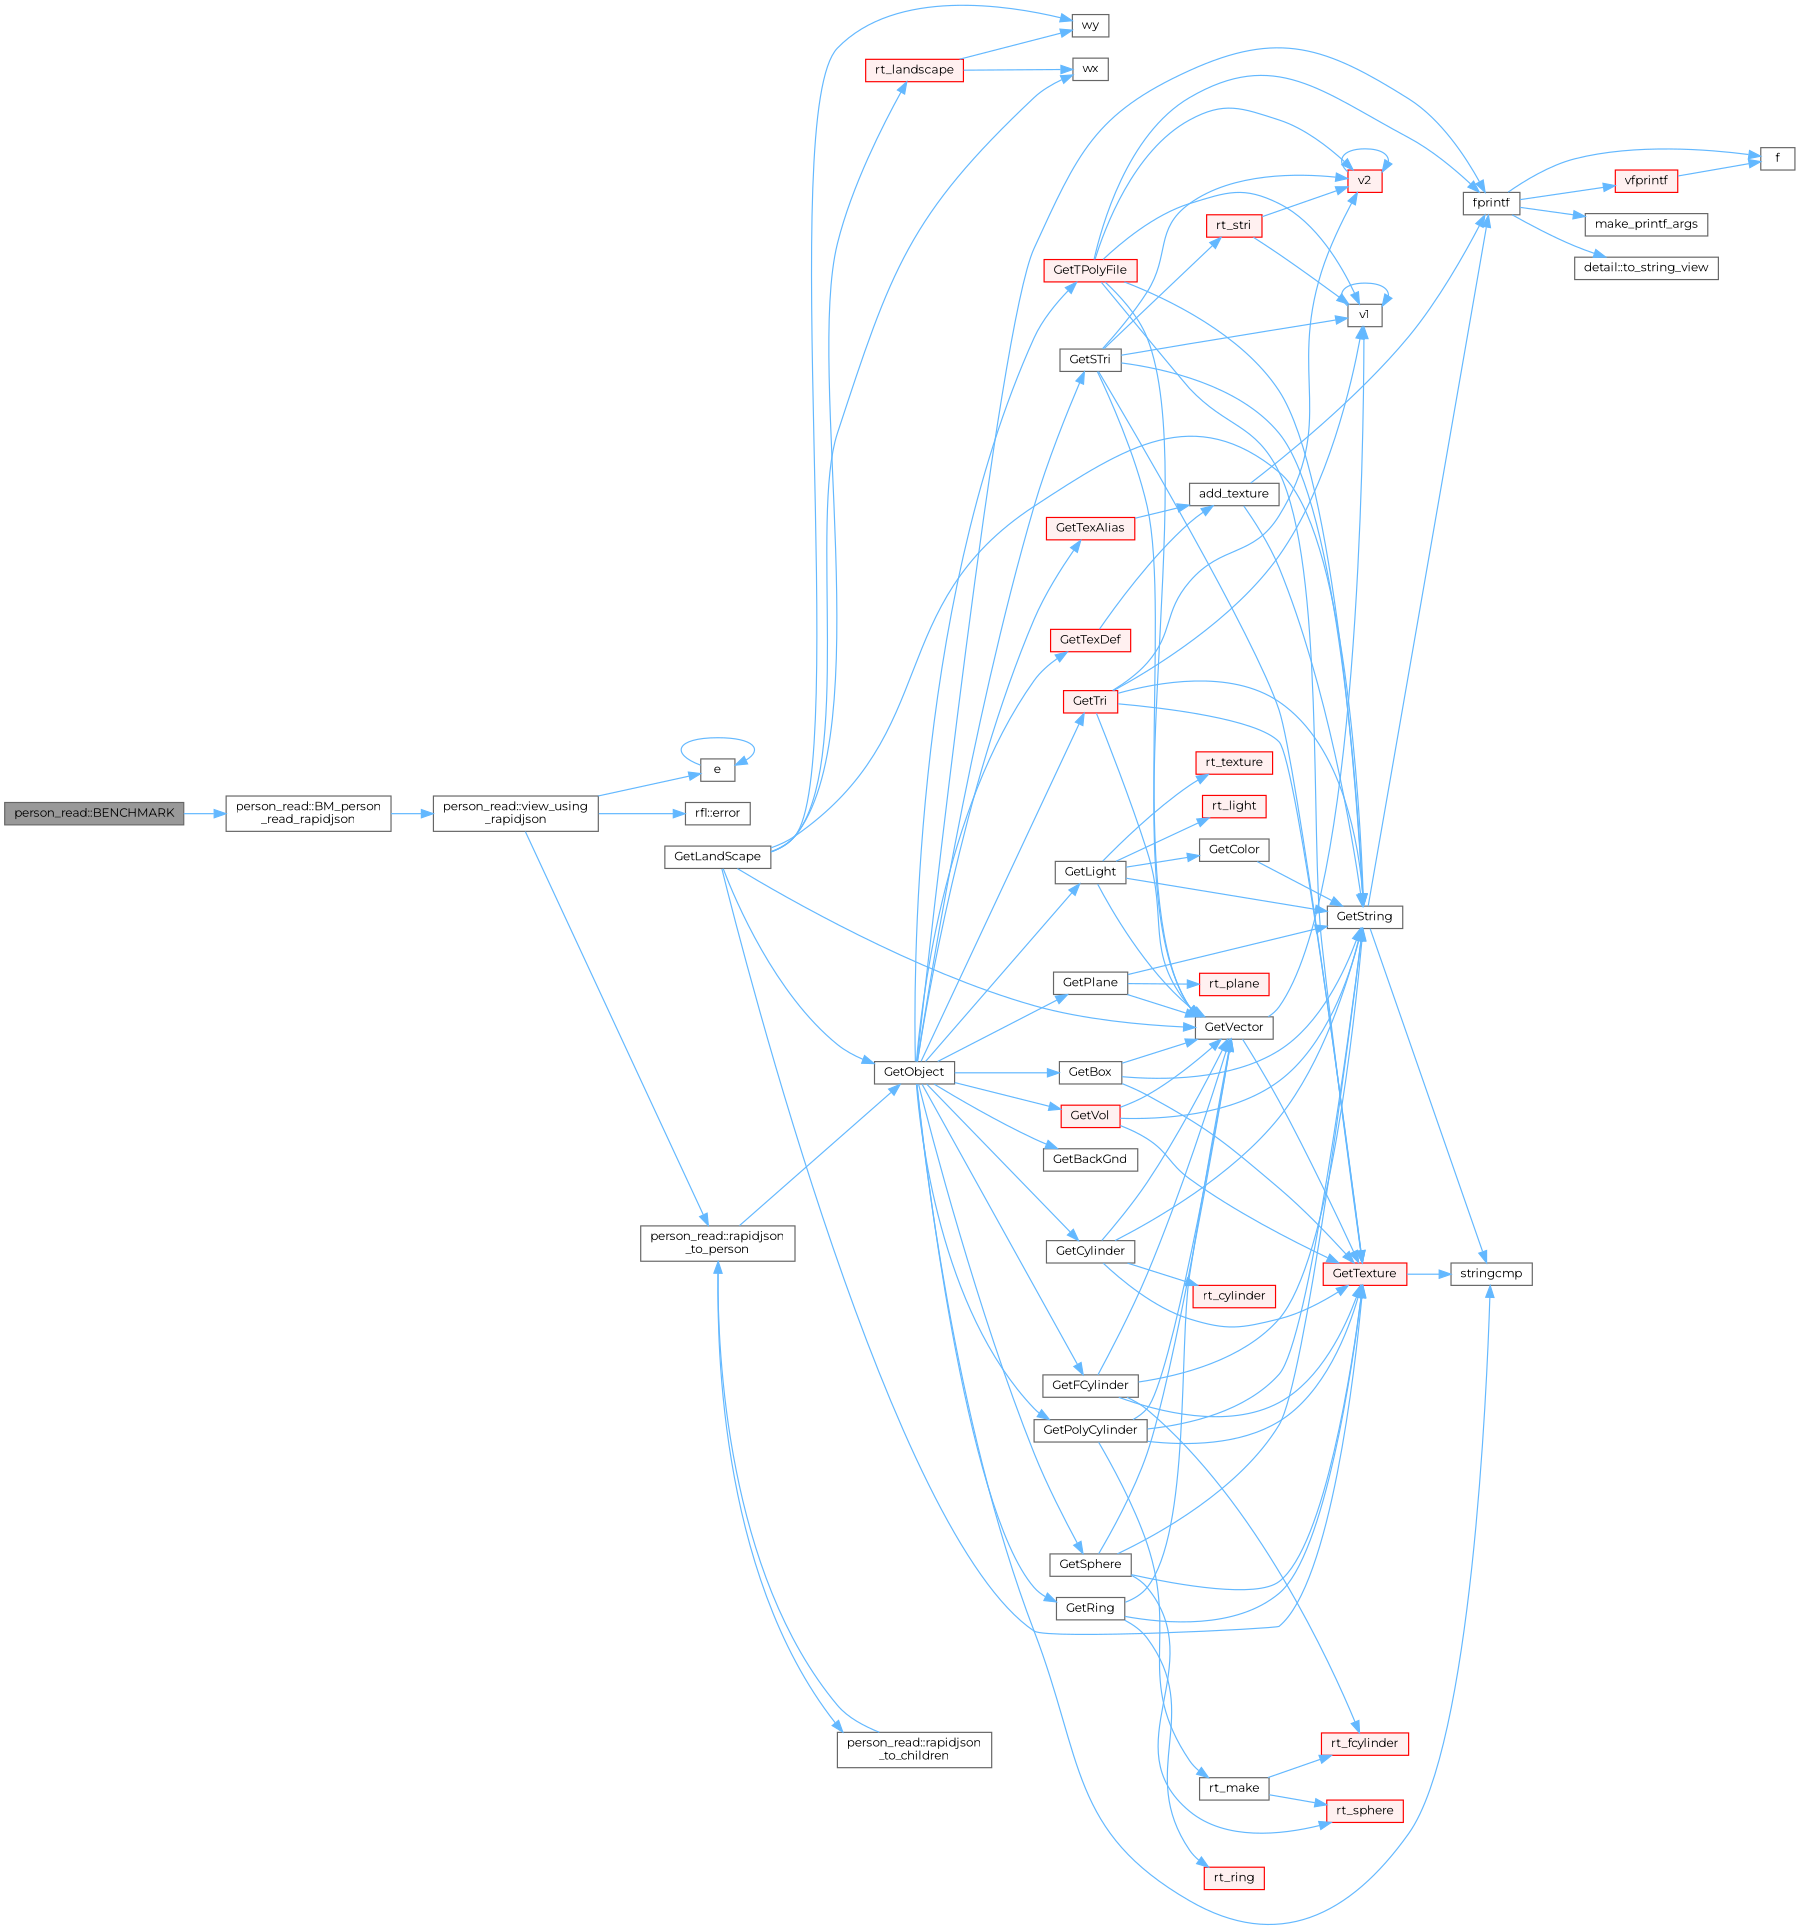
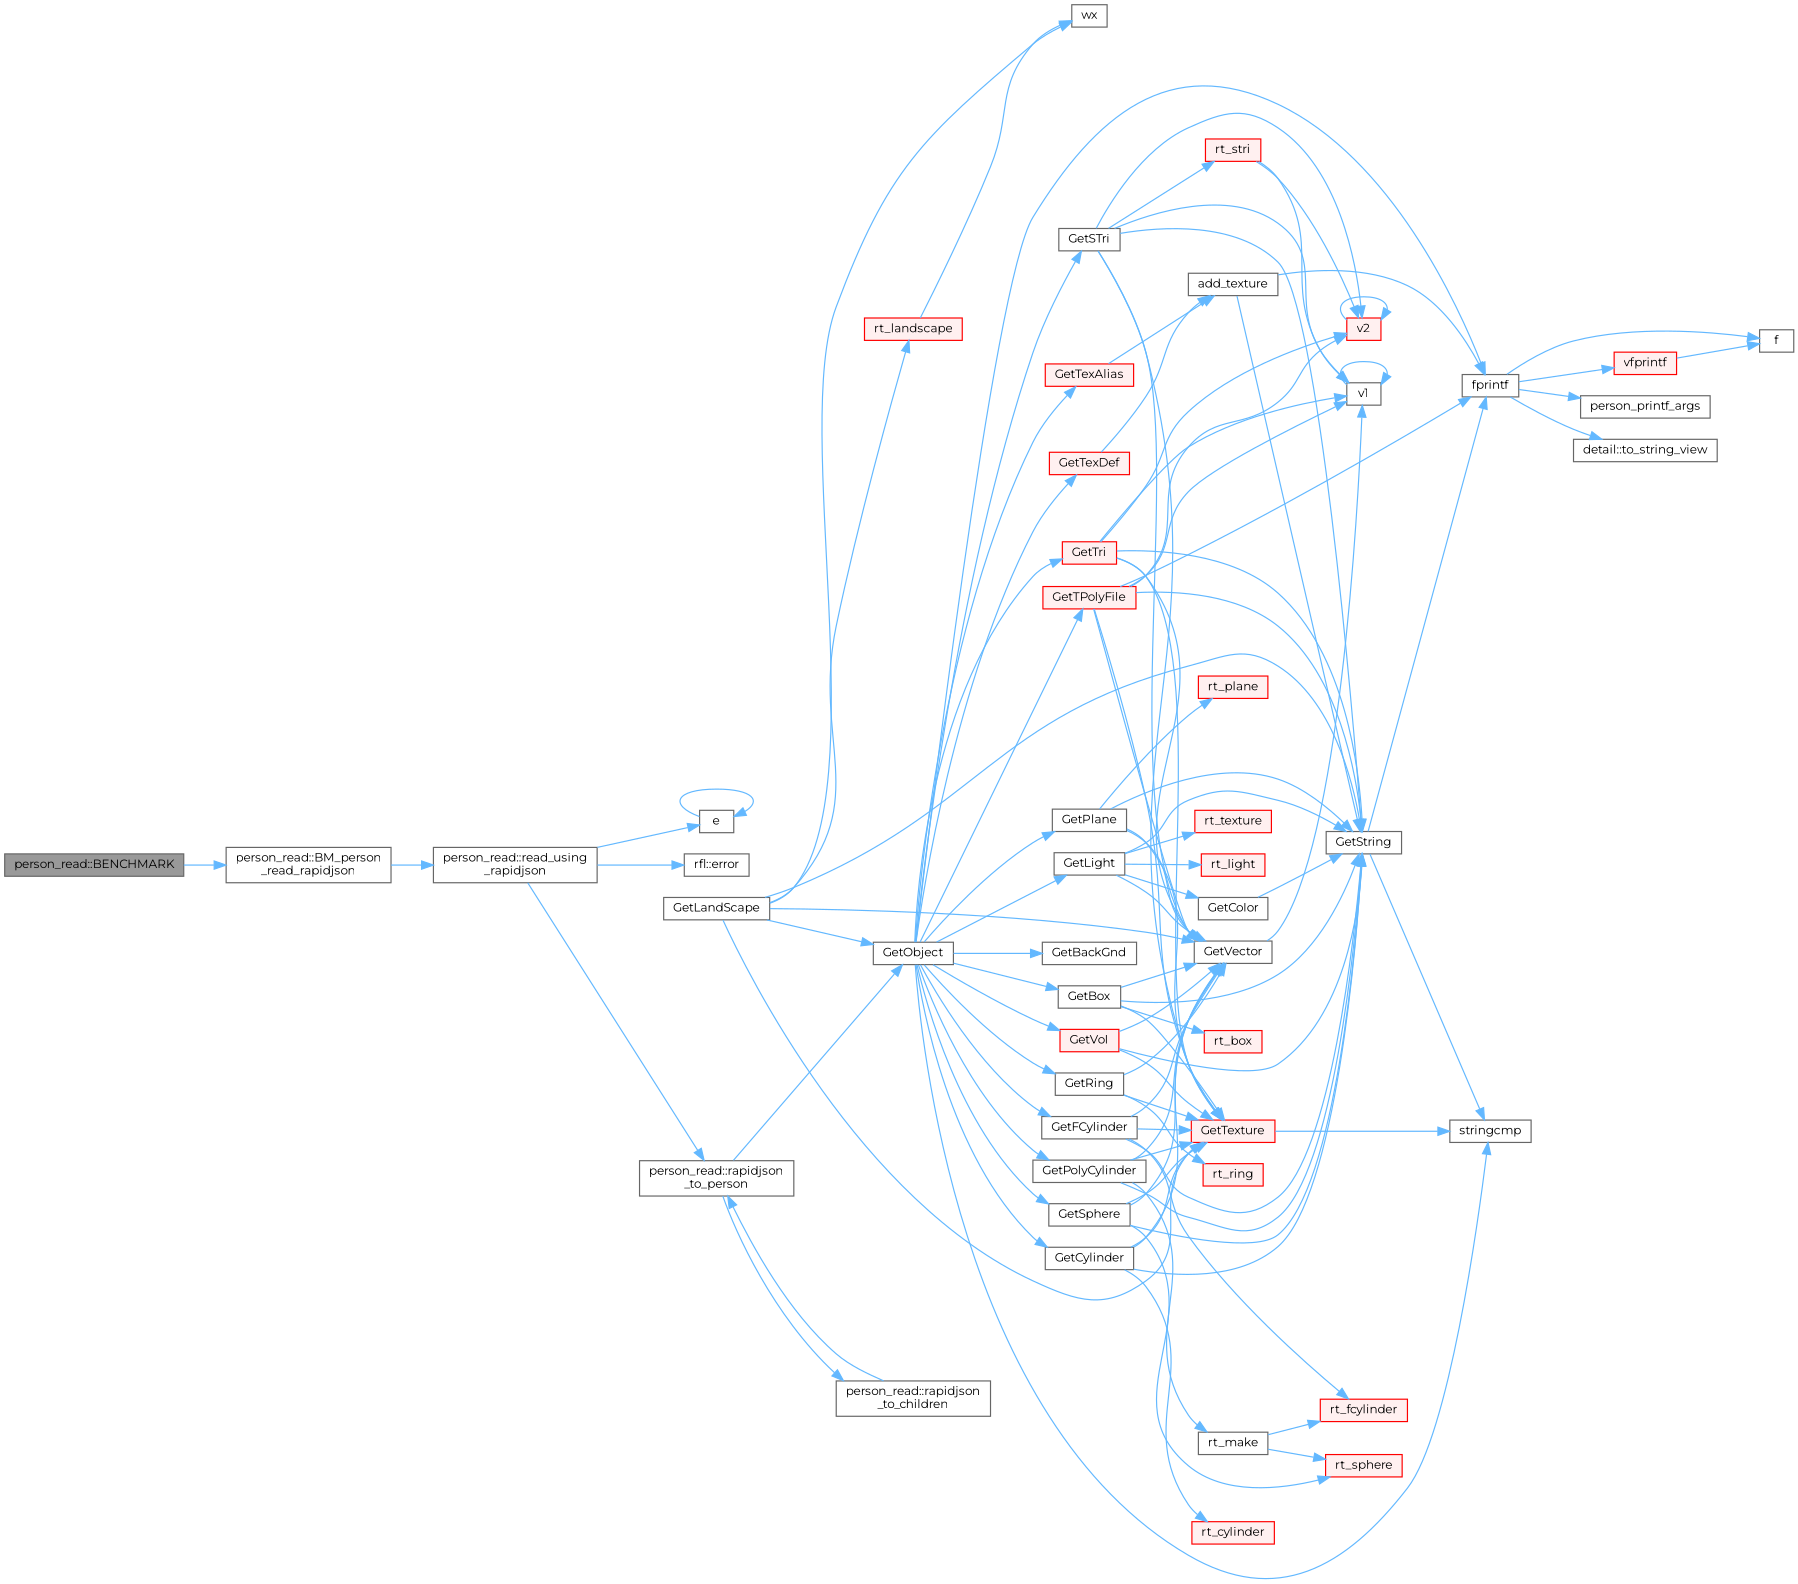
node "wy": removed
node "make_printf_args": label "make_printf_args" -> "person_printf_args"
node "person_read::view_using _rapidjson": label "person_read::view_using _rapidjson" -> "person_read::read_using _rapidjson"
node "rt_box": added
edge "GetVector" -> "GetTexture": now "GetPlane" -> "GetTexture"
